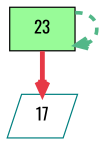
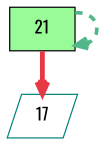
node "23": label "23" -> "21"
